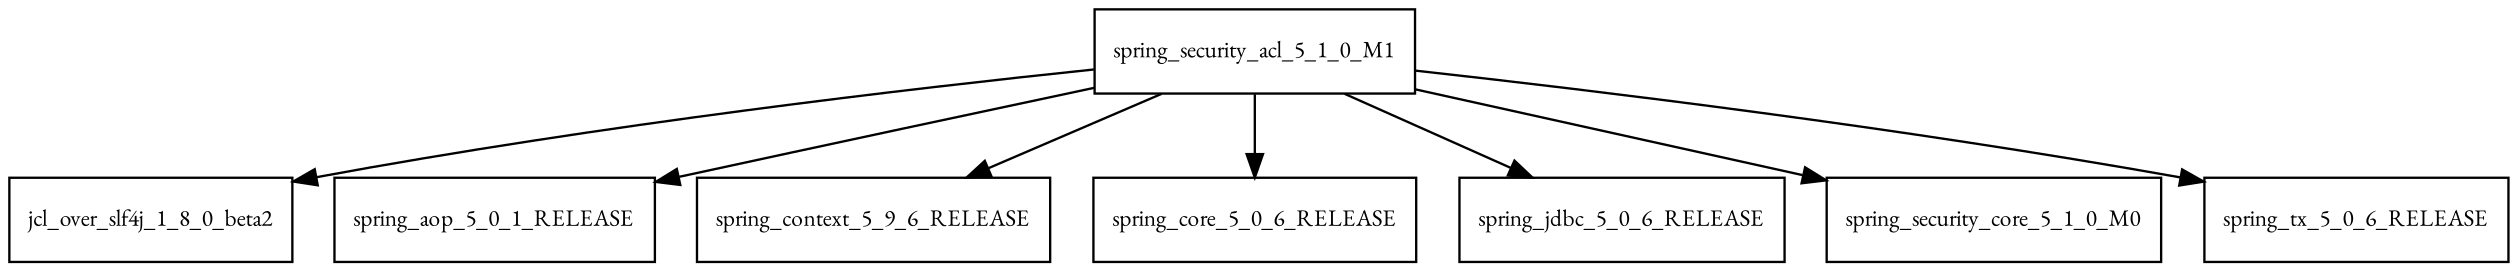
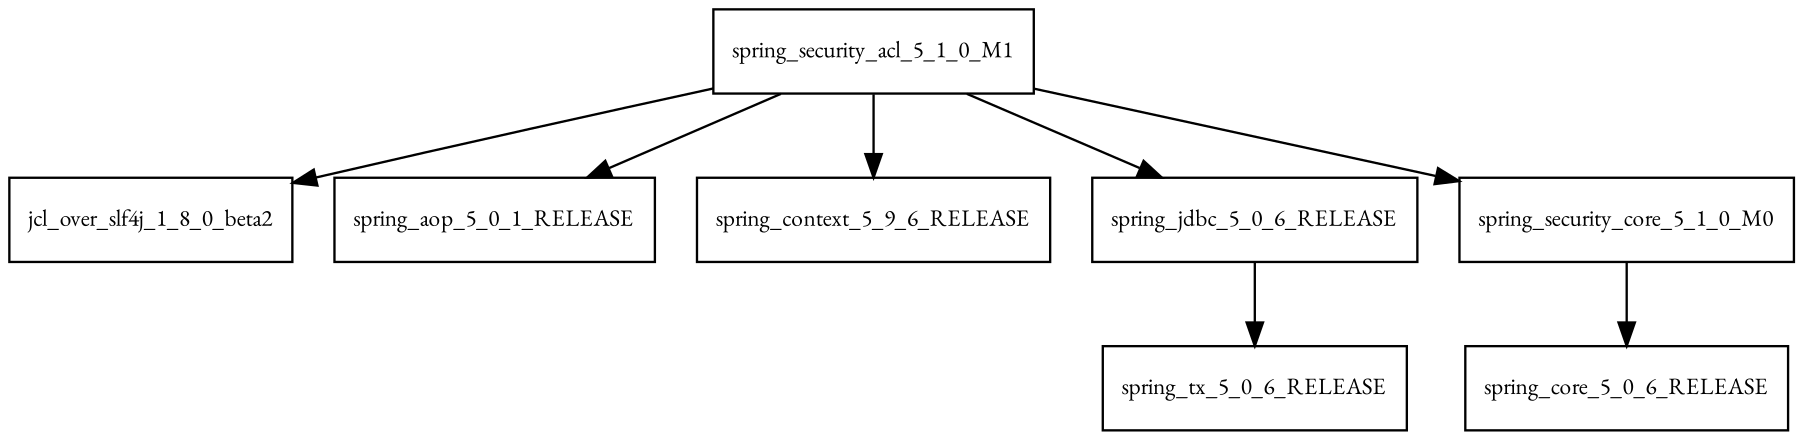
edge "spring_security_acl_5_1_0_M1" -> "spring_tx_5_0_6_RELEASE": now "spring_jdbc_5_0_6_RELEASE" -> "spring_tx_5_0_6_RELEASE"
edge "spring_security_acl_5_1_0_M1" -> "spring_core_5_0_6_RELEASE": now "spring_security_core_5_1_0_M0" -> "spring_core_5_0_6_RELEASE"
